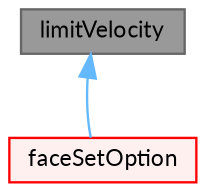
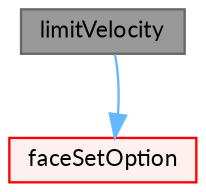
edge "faceSetOption" -> "limitVelocity": reversed
